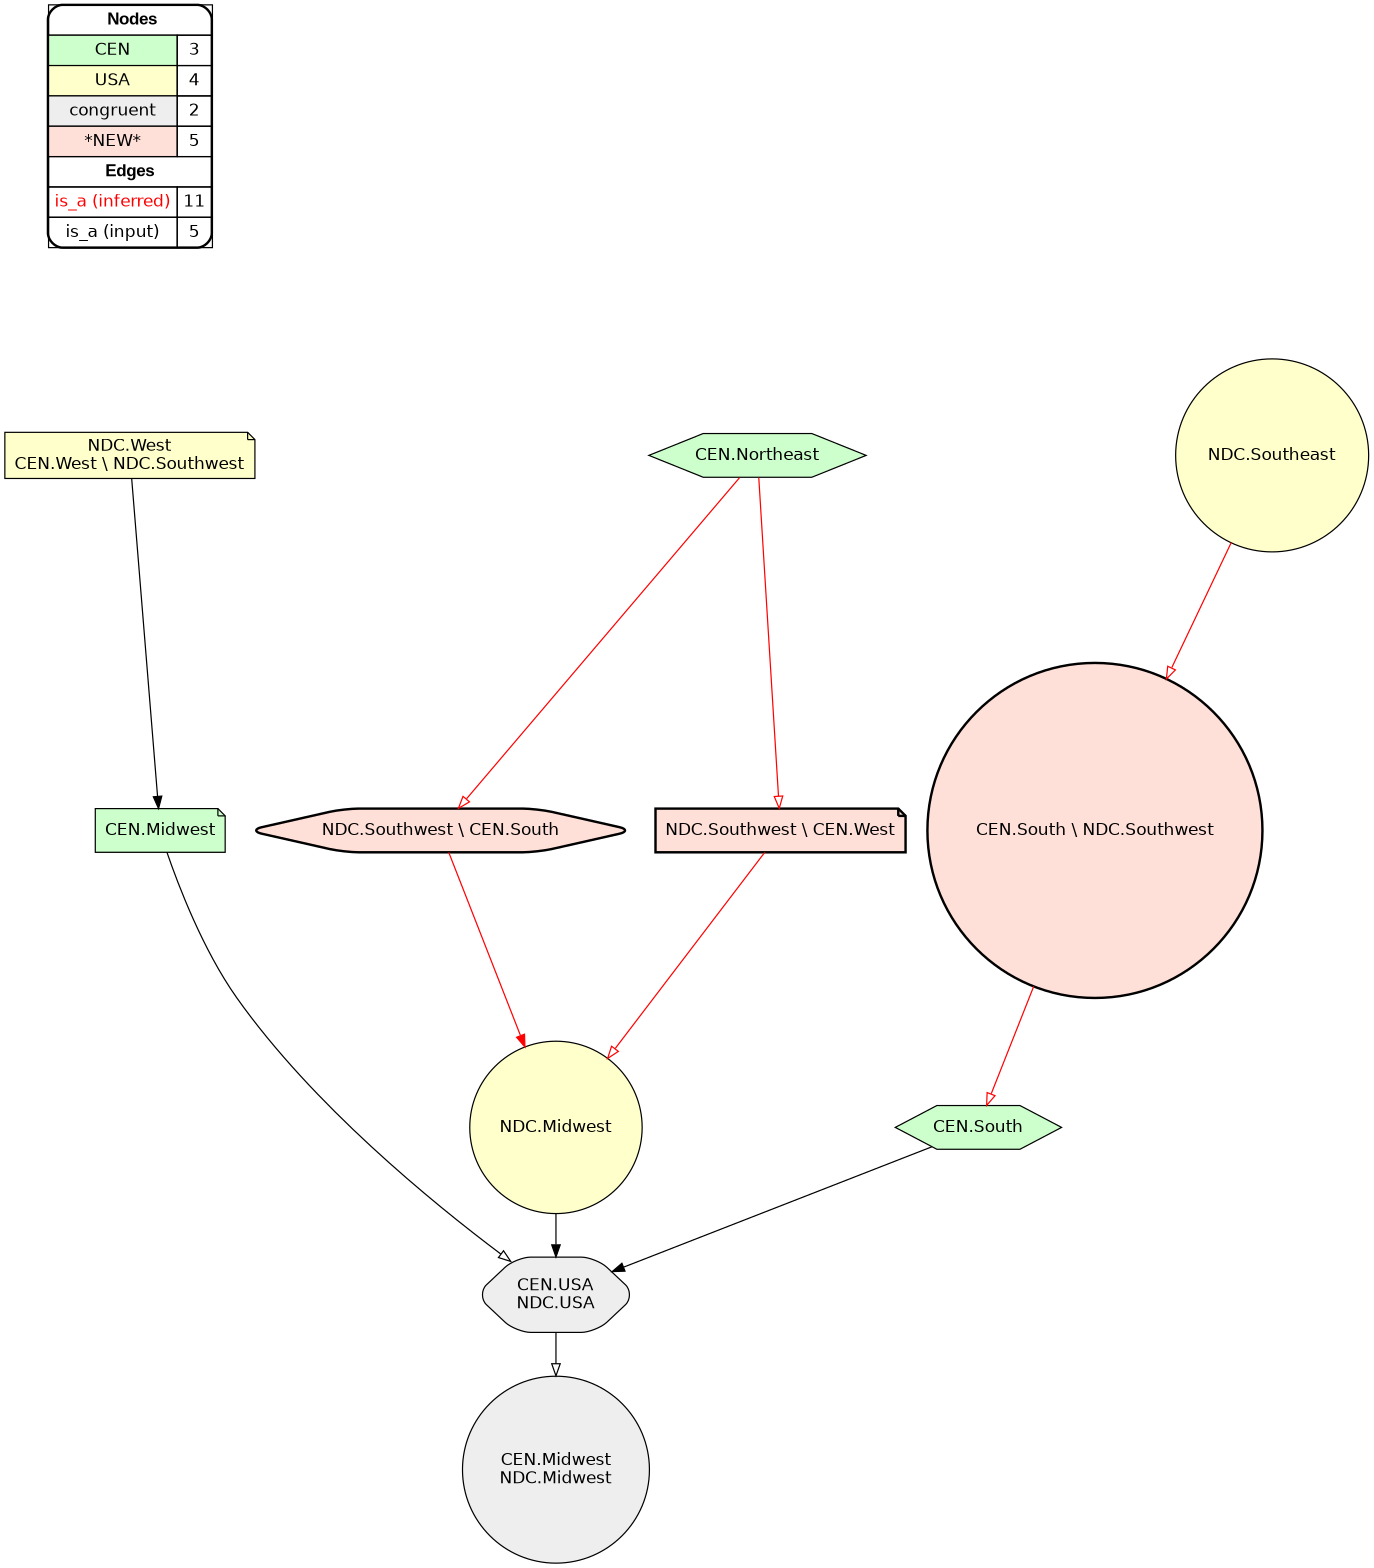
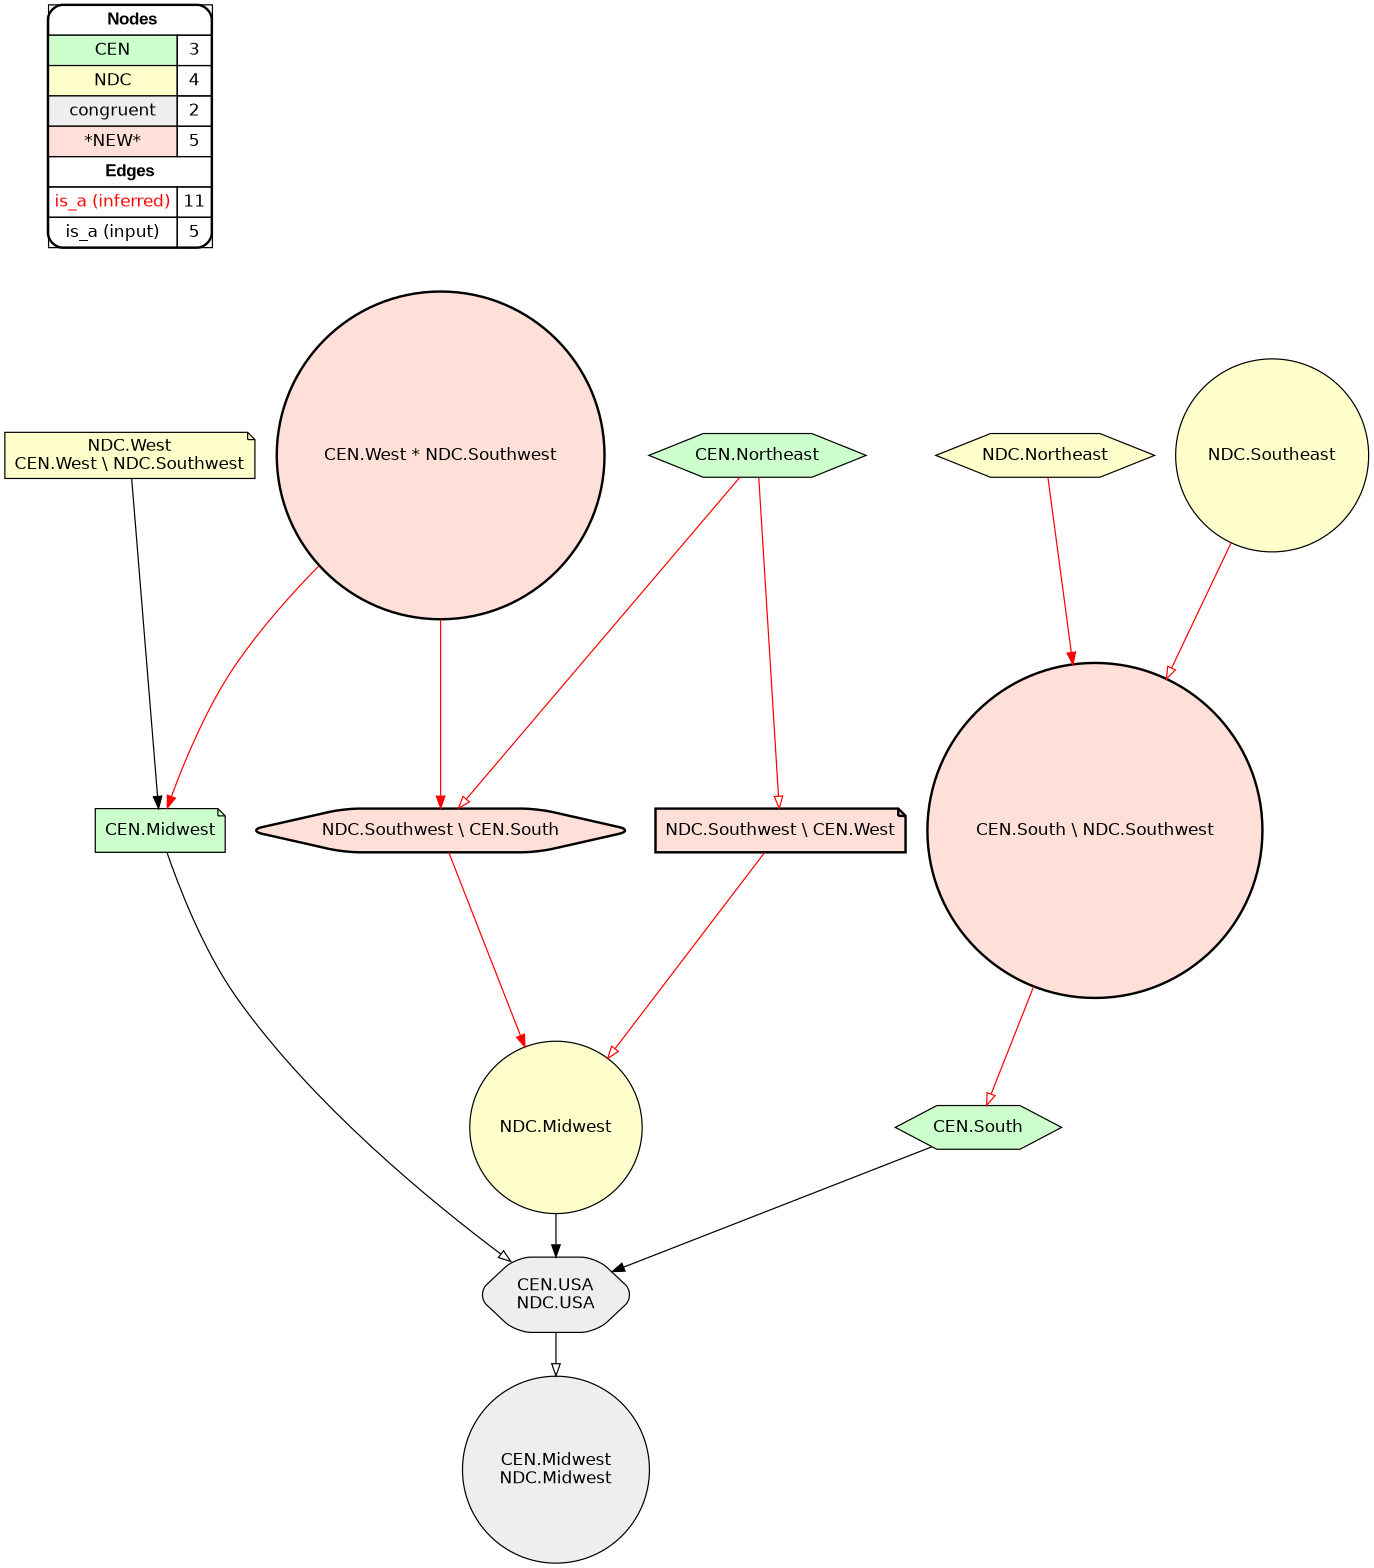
node "Nodes": text "USA" -> "NDC"
node "CEN.West * NDC.Southwest": added
node "NDC.Northeast": added
